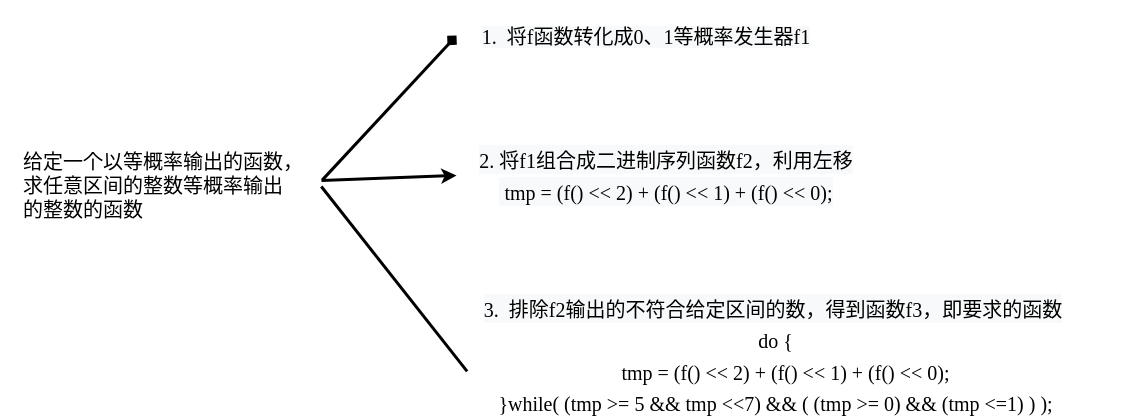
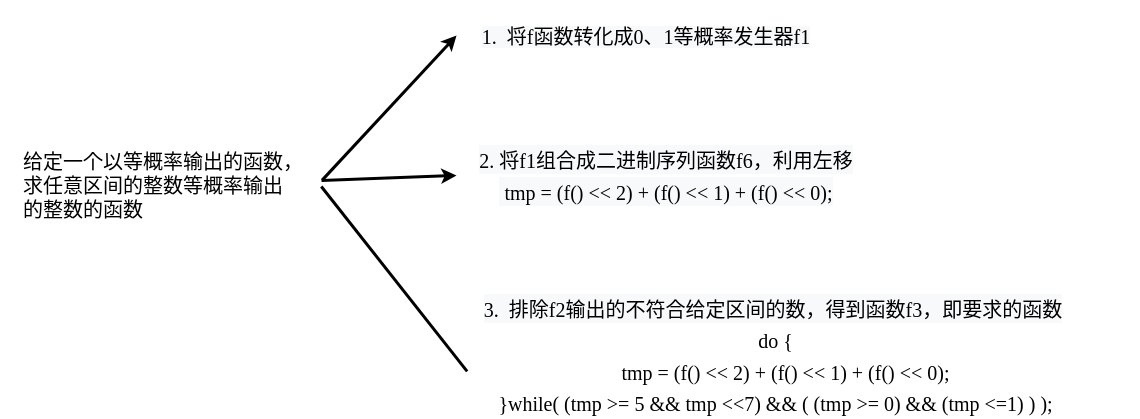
edge "给定一个以等概率输出的函数， 求任意区间的整数等概率输出 的整数的函数" -> "1. 将f函数转化成0、1等概率发生器f1": arrowhead diamond -> classic
node "2. 将f1组合成二进制序列函数f2，利用左移 tmp = (f() << 2) + (f() << 1) + (f() << 0);": label "2. 将f1组合成二进制序列函数f2，利用左移 tmp = (f() << 2) + (f() << 1) + (f() << 0);" -> "2. 将f1组合成二进制序列函数f6，利用左移 tmp = (f() << 2) + (f() << 1) + (f() << 0);"
